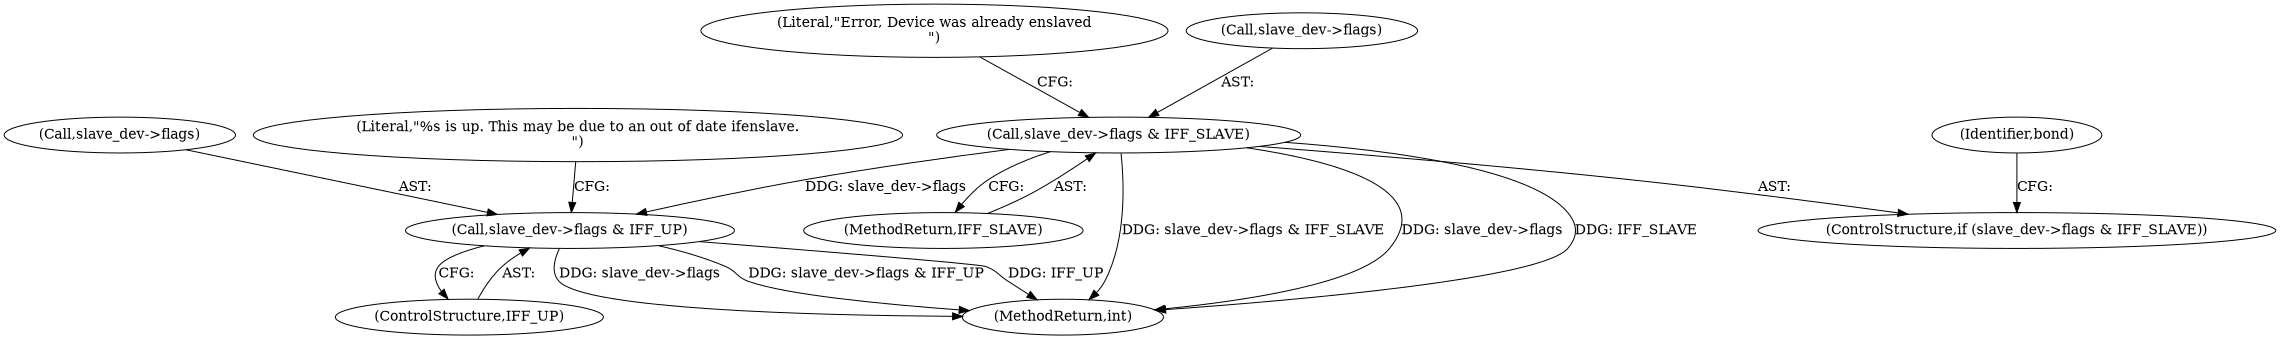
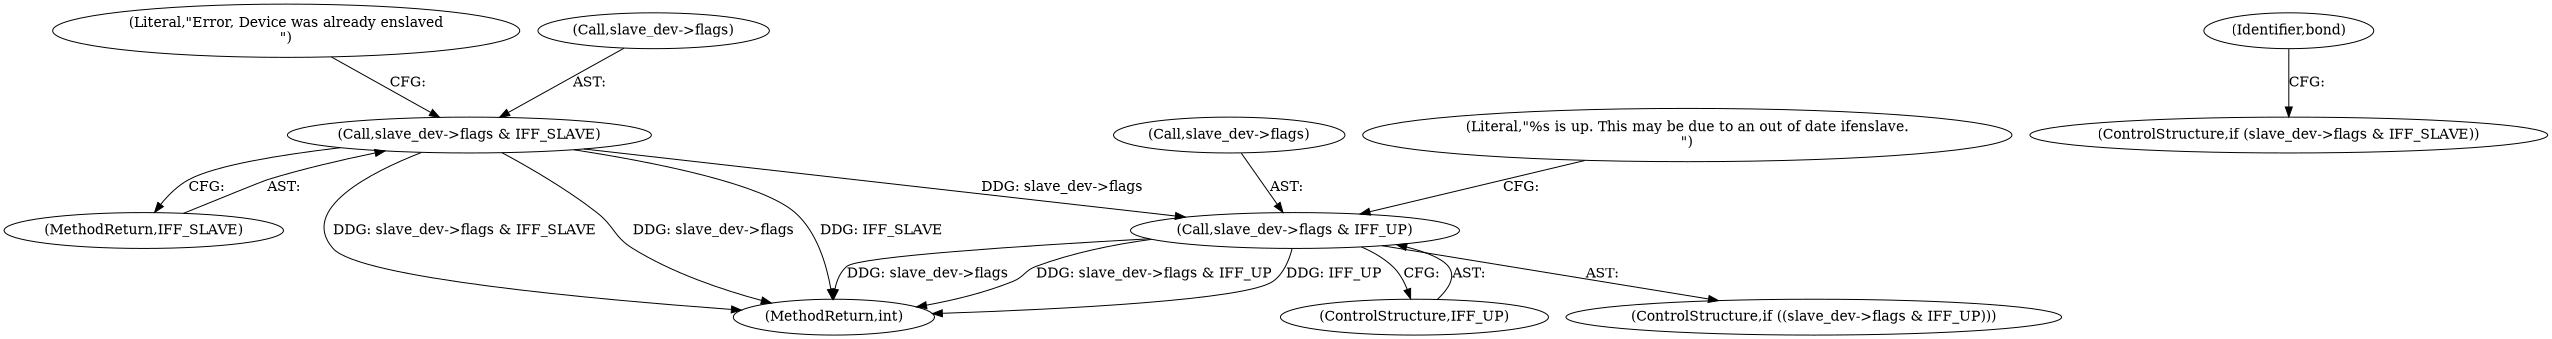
edge "(Call,slave_dev->flags & IFF_SLAVE)" -> "(ControlStructure,if (slave_dev->flags & IFF_SLAVE))": removed, label "AST:"
node "(ControlStructure,if ((slave_dev->flags & IFF_UP)))": added
